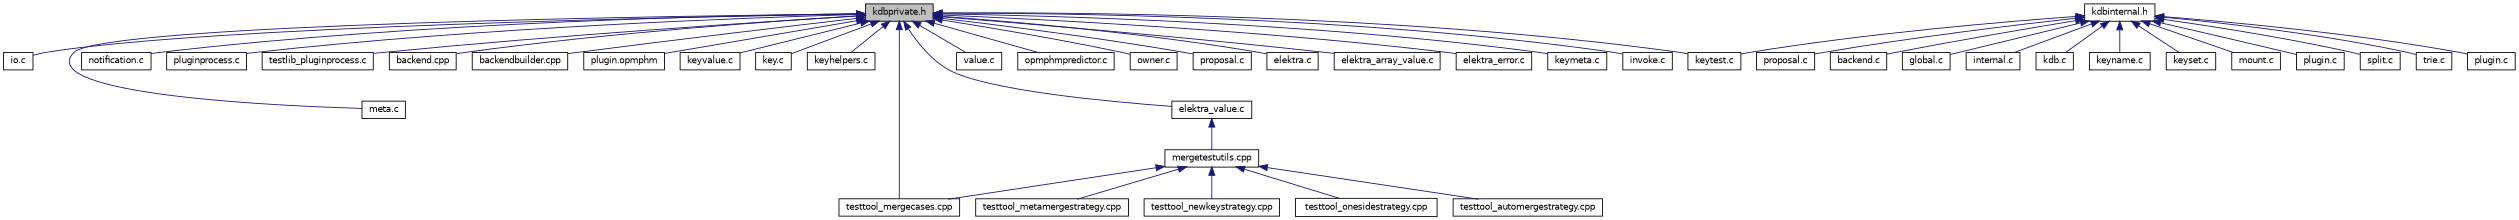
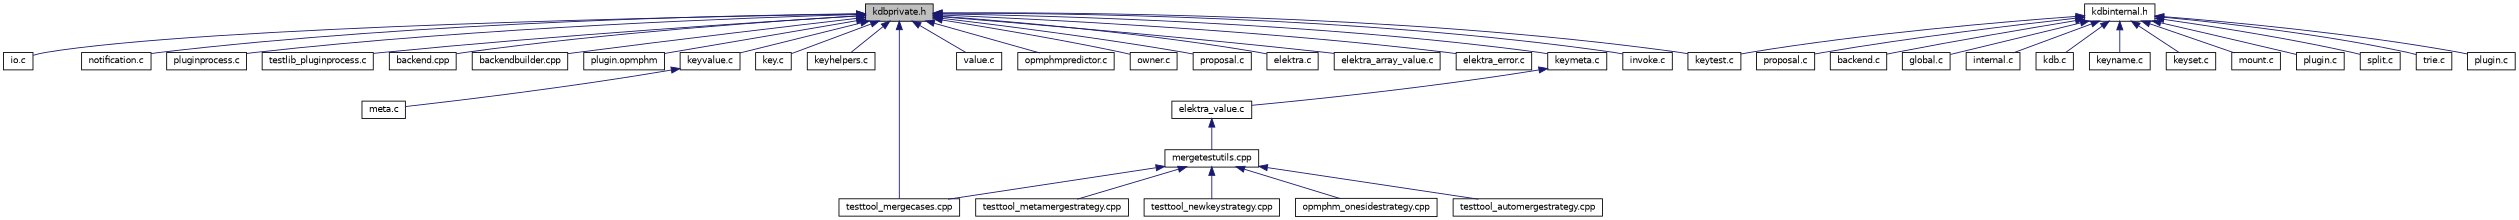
edge "meta.c" -> "kdbprivate.h": now "meta.c" -> "keyvalue.c"
edge "elektra_value.c" -> "kdbprivate.h": now "elektra_value.c" -> "keymeta.c"
node "testtool_onesidestrategy.cpp": label "testtool_onesidestrategy.cpp" -> "opmphm_onesidestrategy.cpp"
